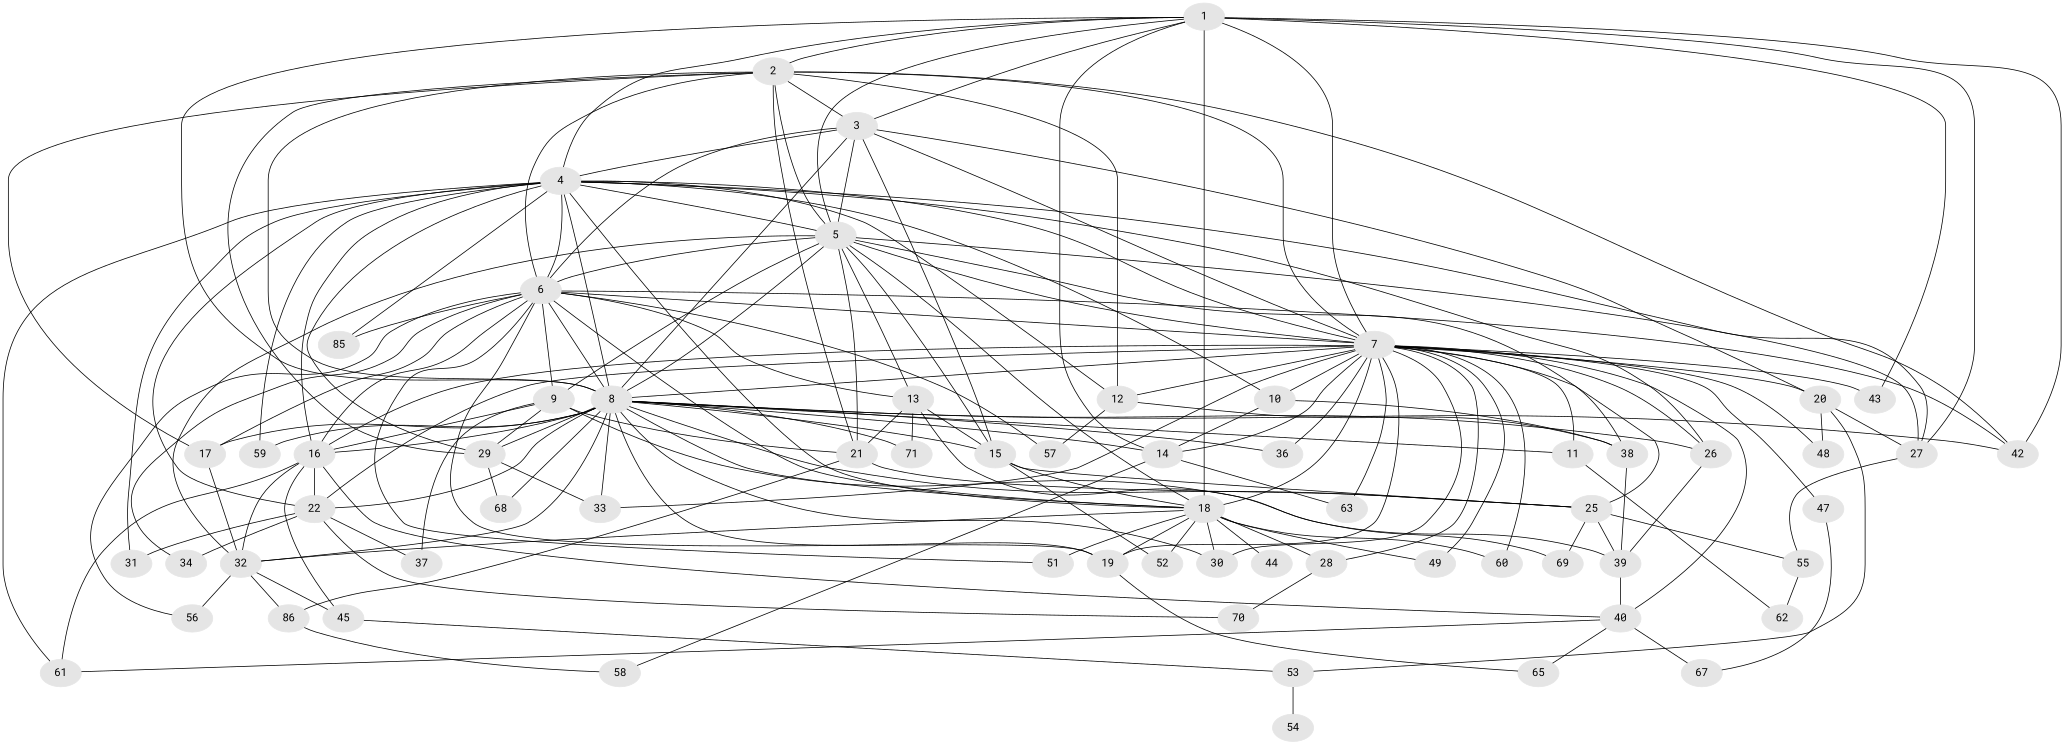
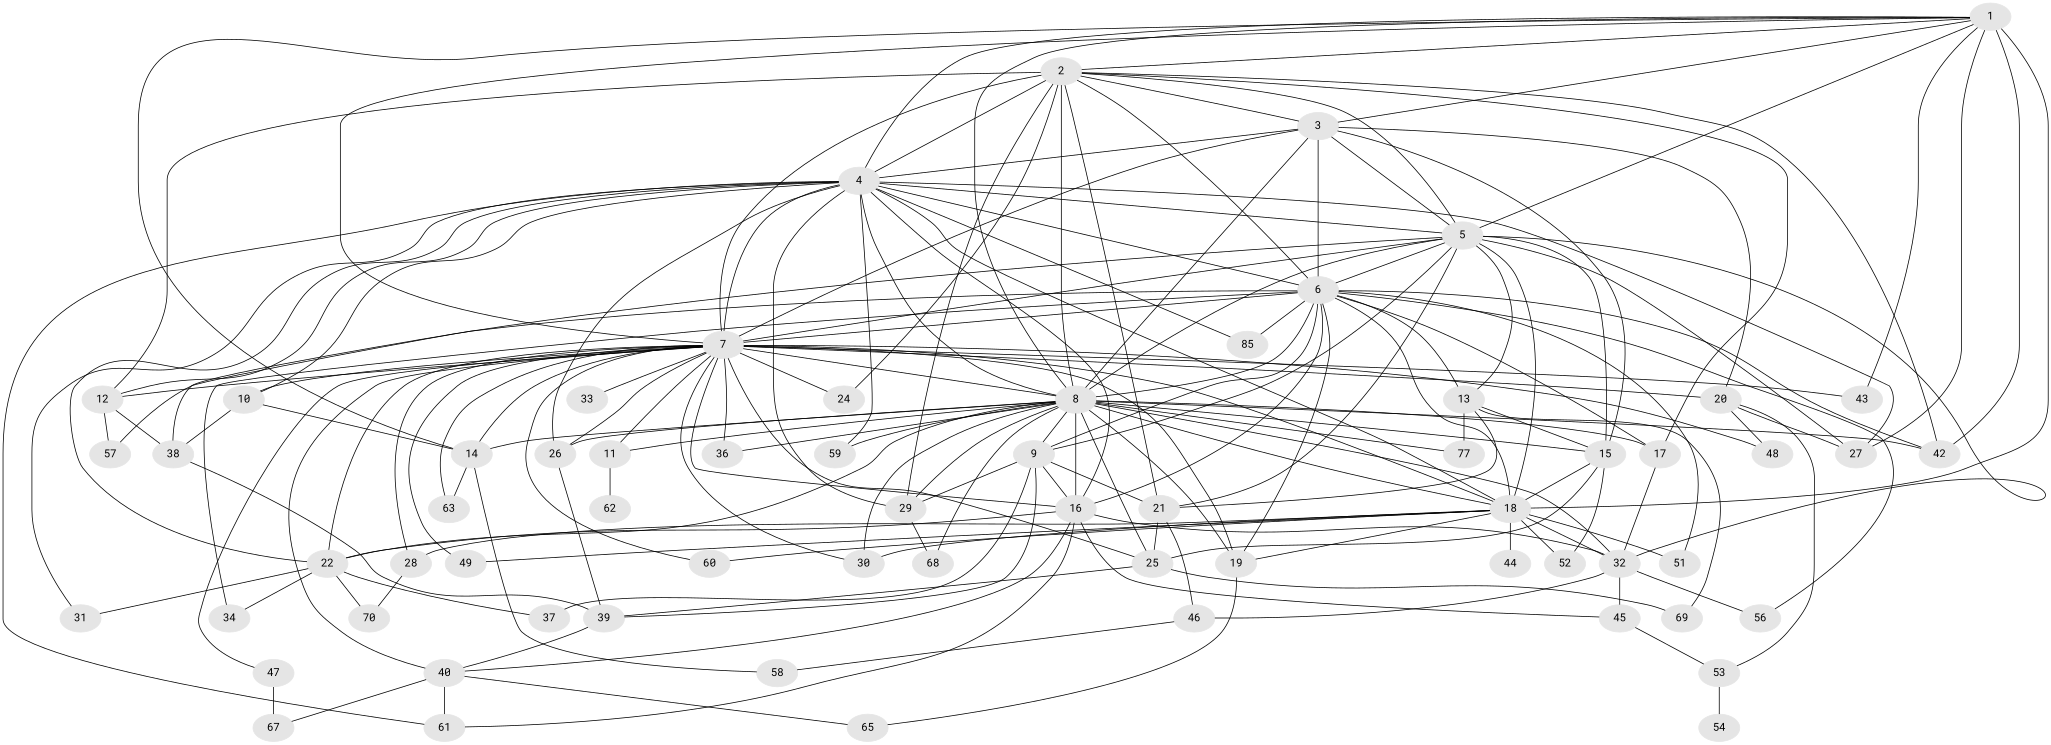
edge "2" -- "4": added
node "24": added
edge "8" -- "33": now "8" -- "9"
node "71": label "71" -> "77"
edge "29" -- "33": removed
node "55": removed
node "86": label "86" -> "46"
